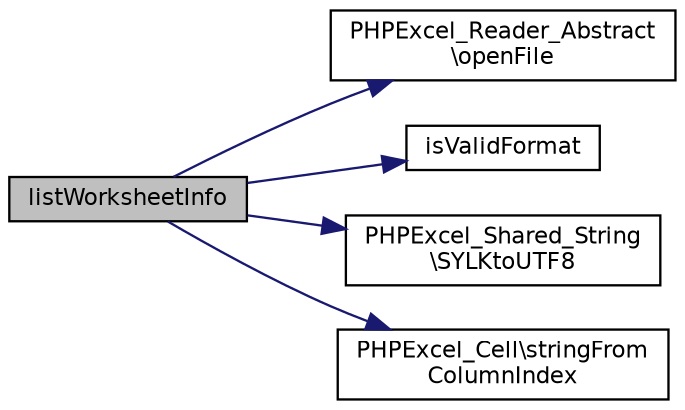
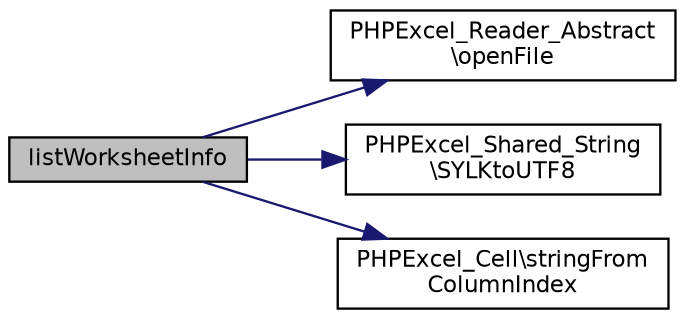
node "isValidFormat": removed
